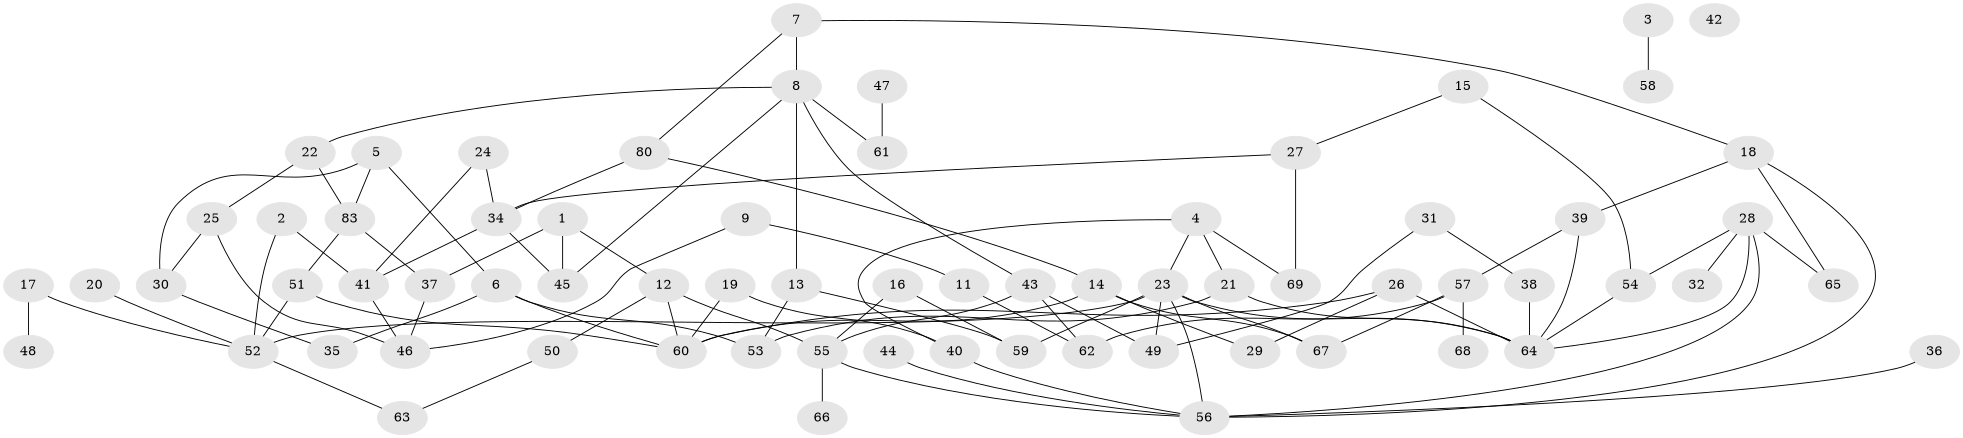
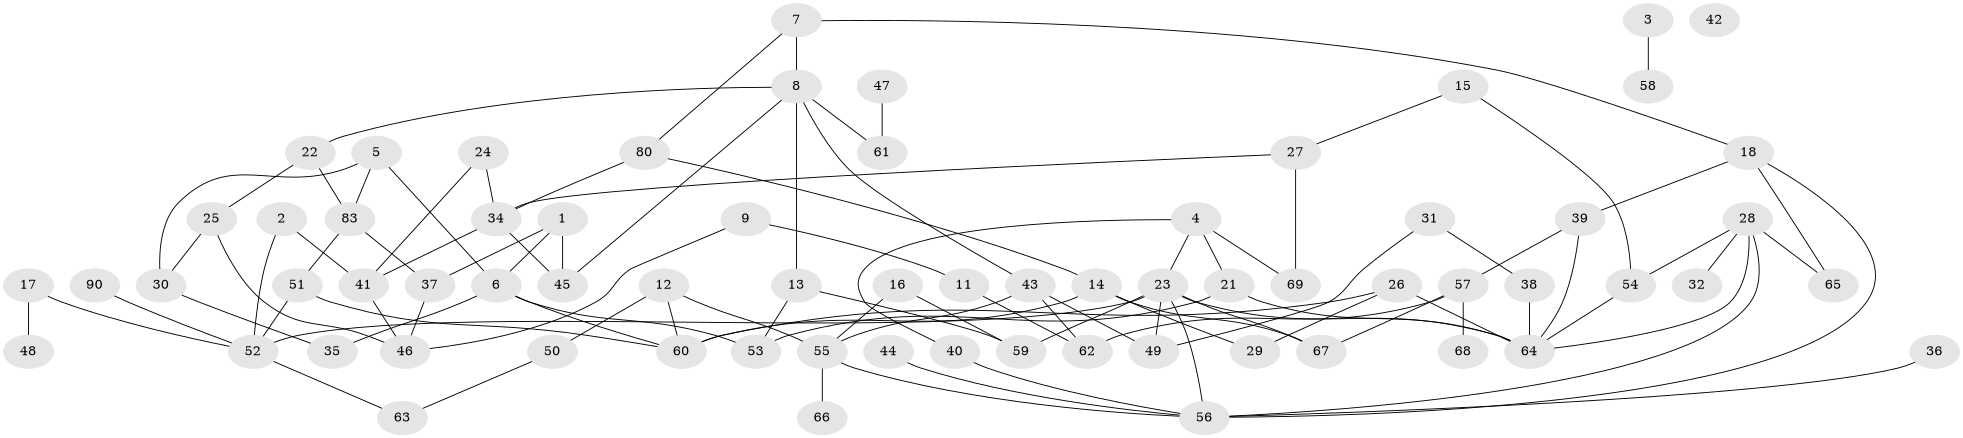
edge "1" -- "12": now "1" -- "6"
node "20": label "20" -> "90"
node "19": removed
